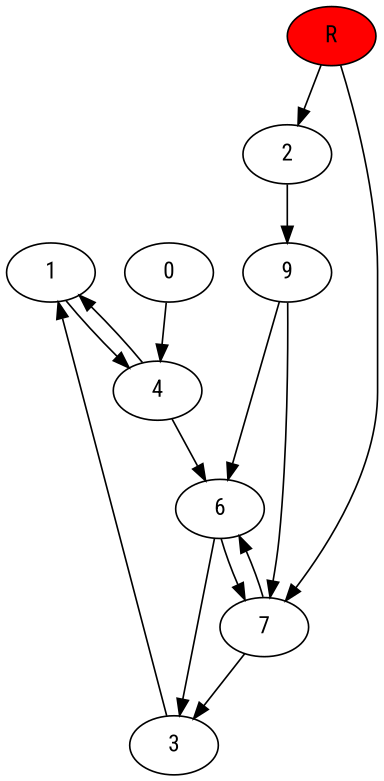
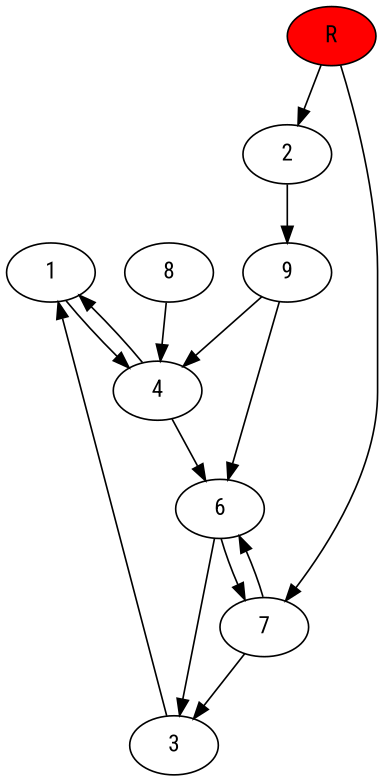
node "0": label "0" -> "8"
edge "9" -> "7": now "9" -> "4"
